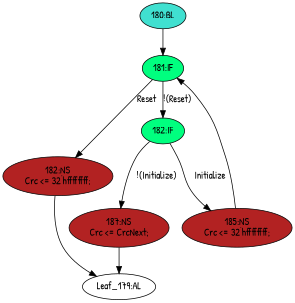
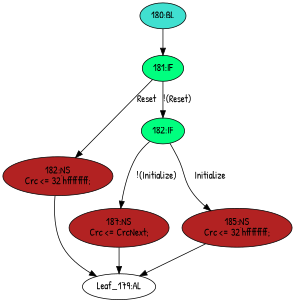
edge "185:NS Crc <= 32'hffffffff;" -> "181:IF": now "185:NS Crc <= 32'hffffffff;" -> "Leaf_179:AL"
